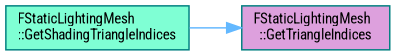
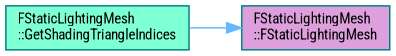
node "FStaticLightingMesh ::GetTriangleIndices": label "FStaticLightingMesh ::GetTriangleIndices" -> "FStaticLightingMesh ::FStaticLightingMesh"
